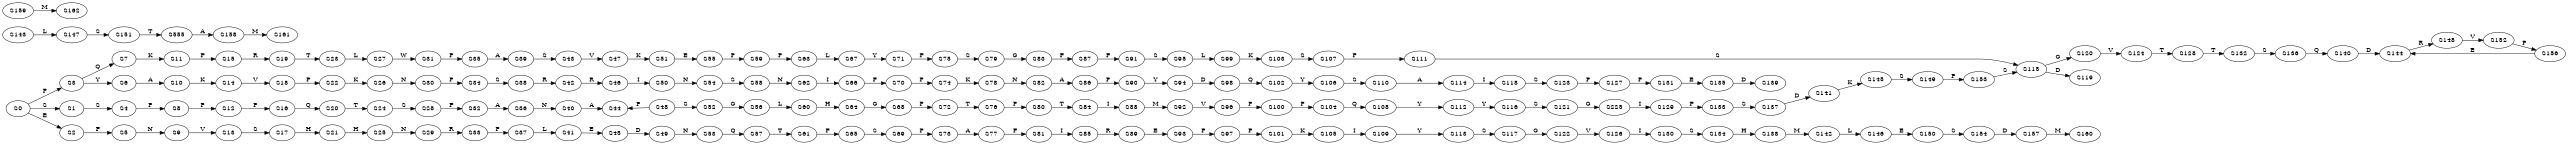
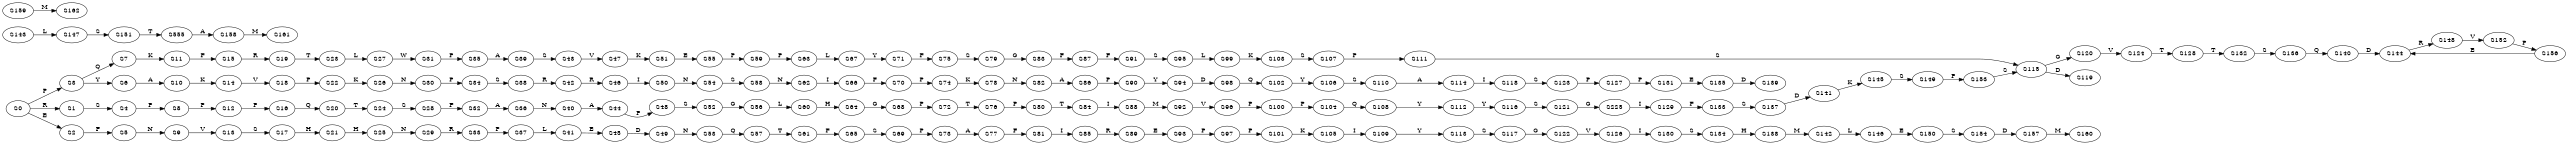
edge "S0" -> "S1": label "S" -> "R"
edge "S48" -> "S44": reversed
